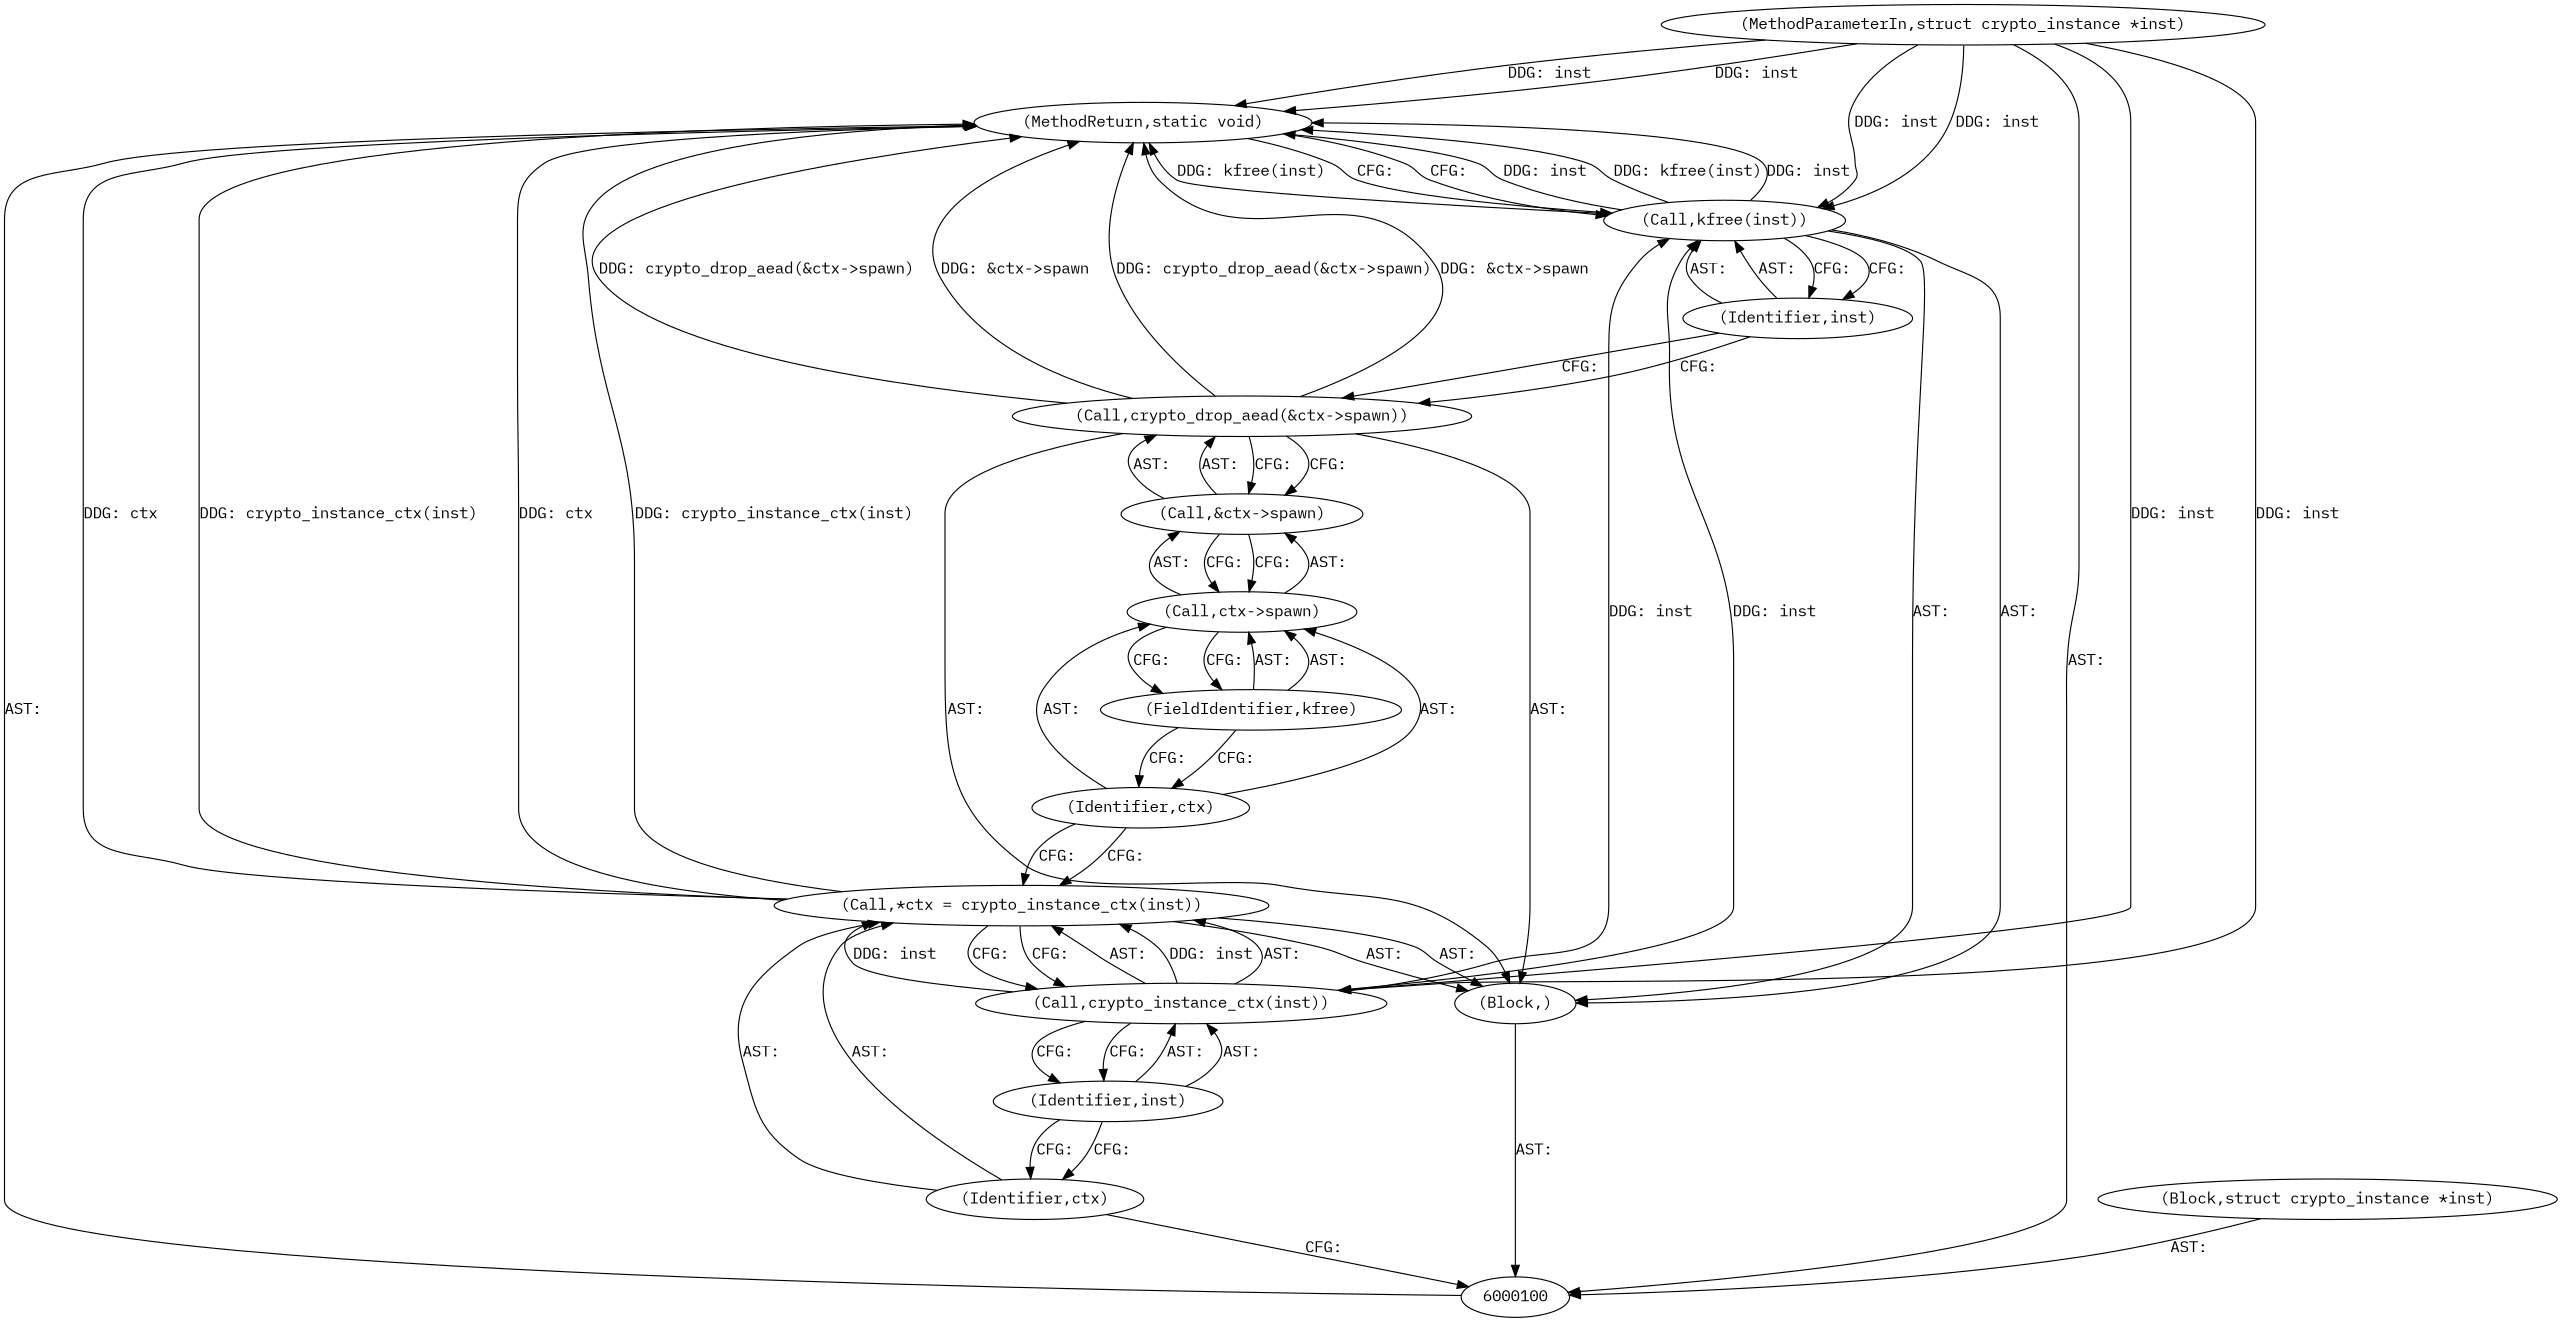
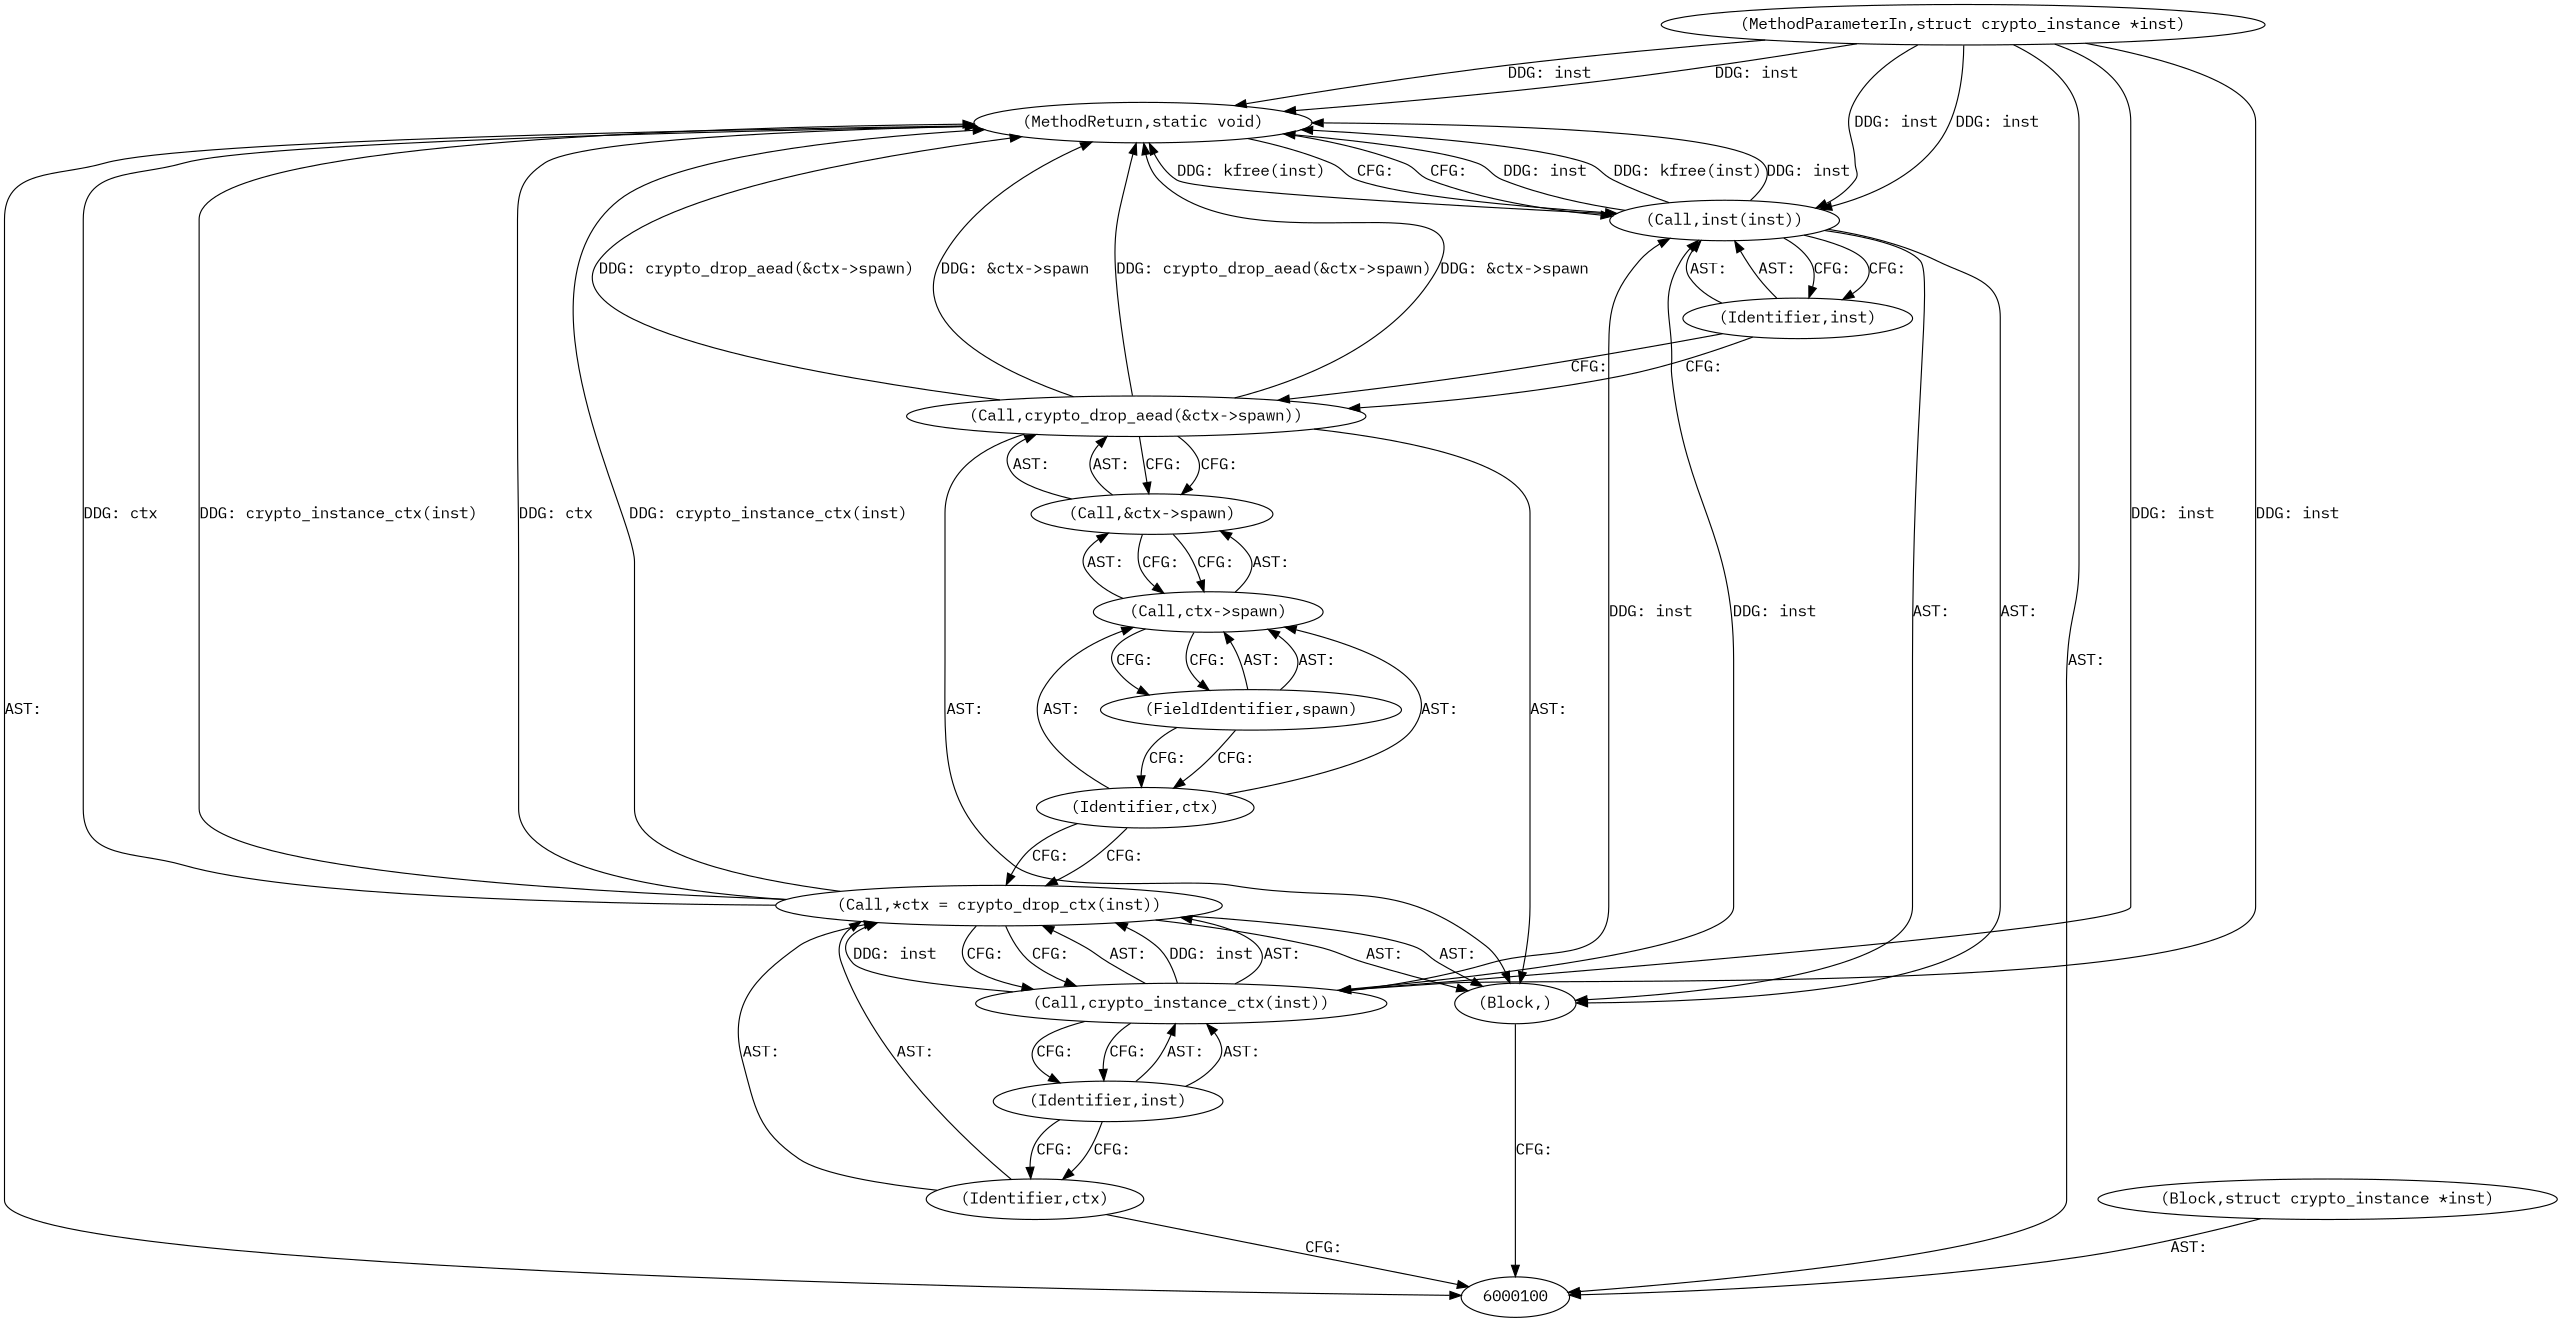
node "(Call,kfree(inst))": label "(Call,kfree(inst))" -> "(Call,inst(inst))"
node "(FieldIdentifier,kfree)": label "(FieldIdentifier,kfree)" -> "(FieldIdentifier,spawn)"
node "(Call,*ctx = crypto_instance_ctx(inst))": label "(Call,*ctx = crypto_instance_ctx(inst))" -> "(Call,*ctx = crypto_drop_ctx(inst))"
edge "6000100" -> "(MethodReturn,static void)": reversed
edge "(Block,)" -> "6000100": label "AST: " -> "CFG: "
